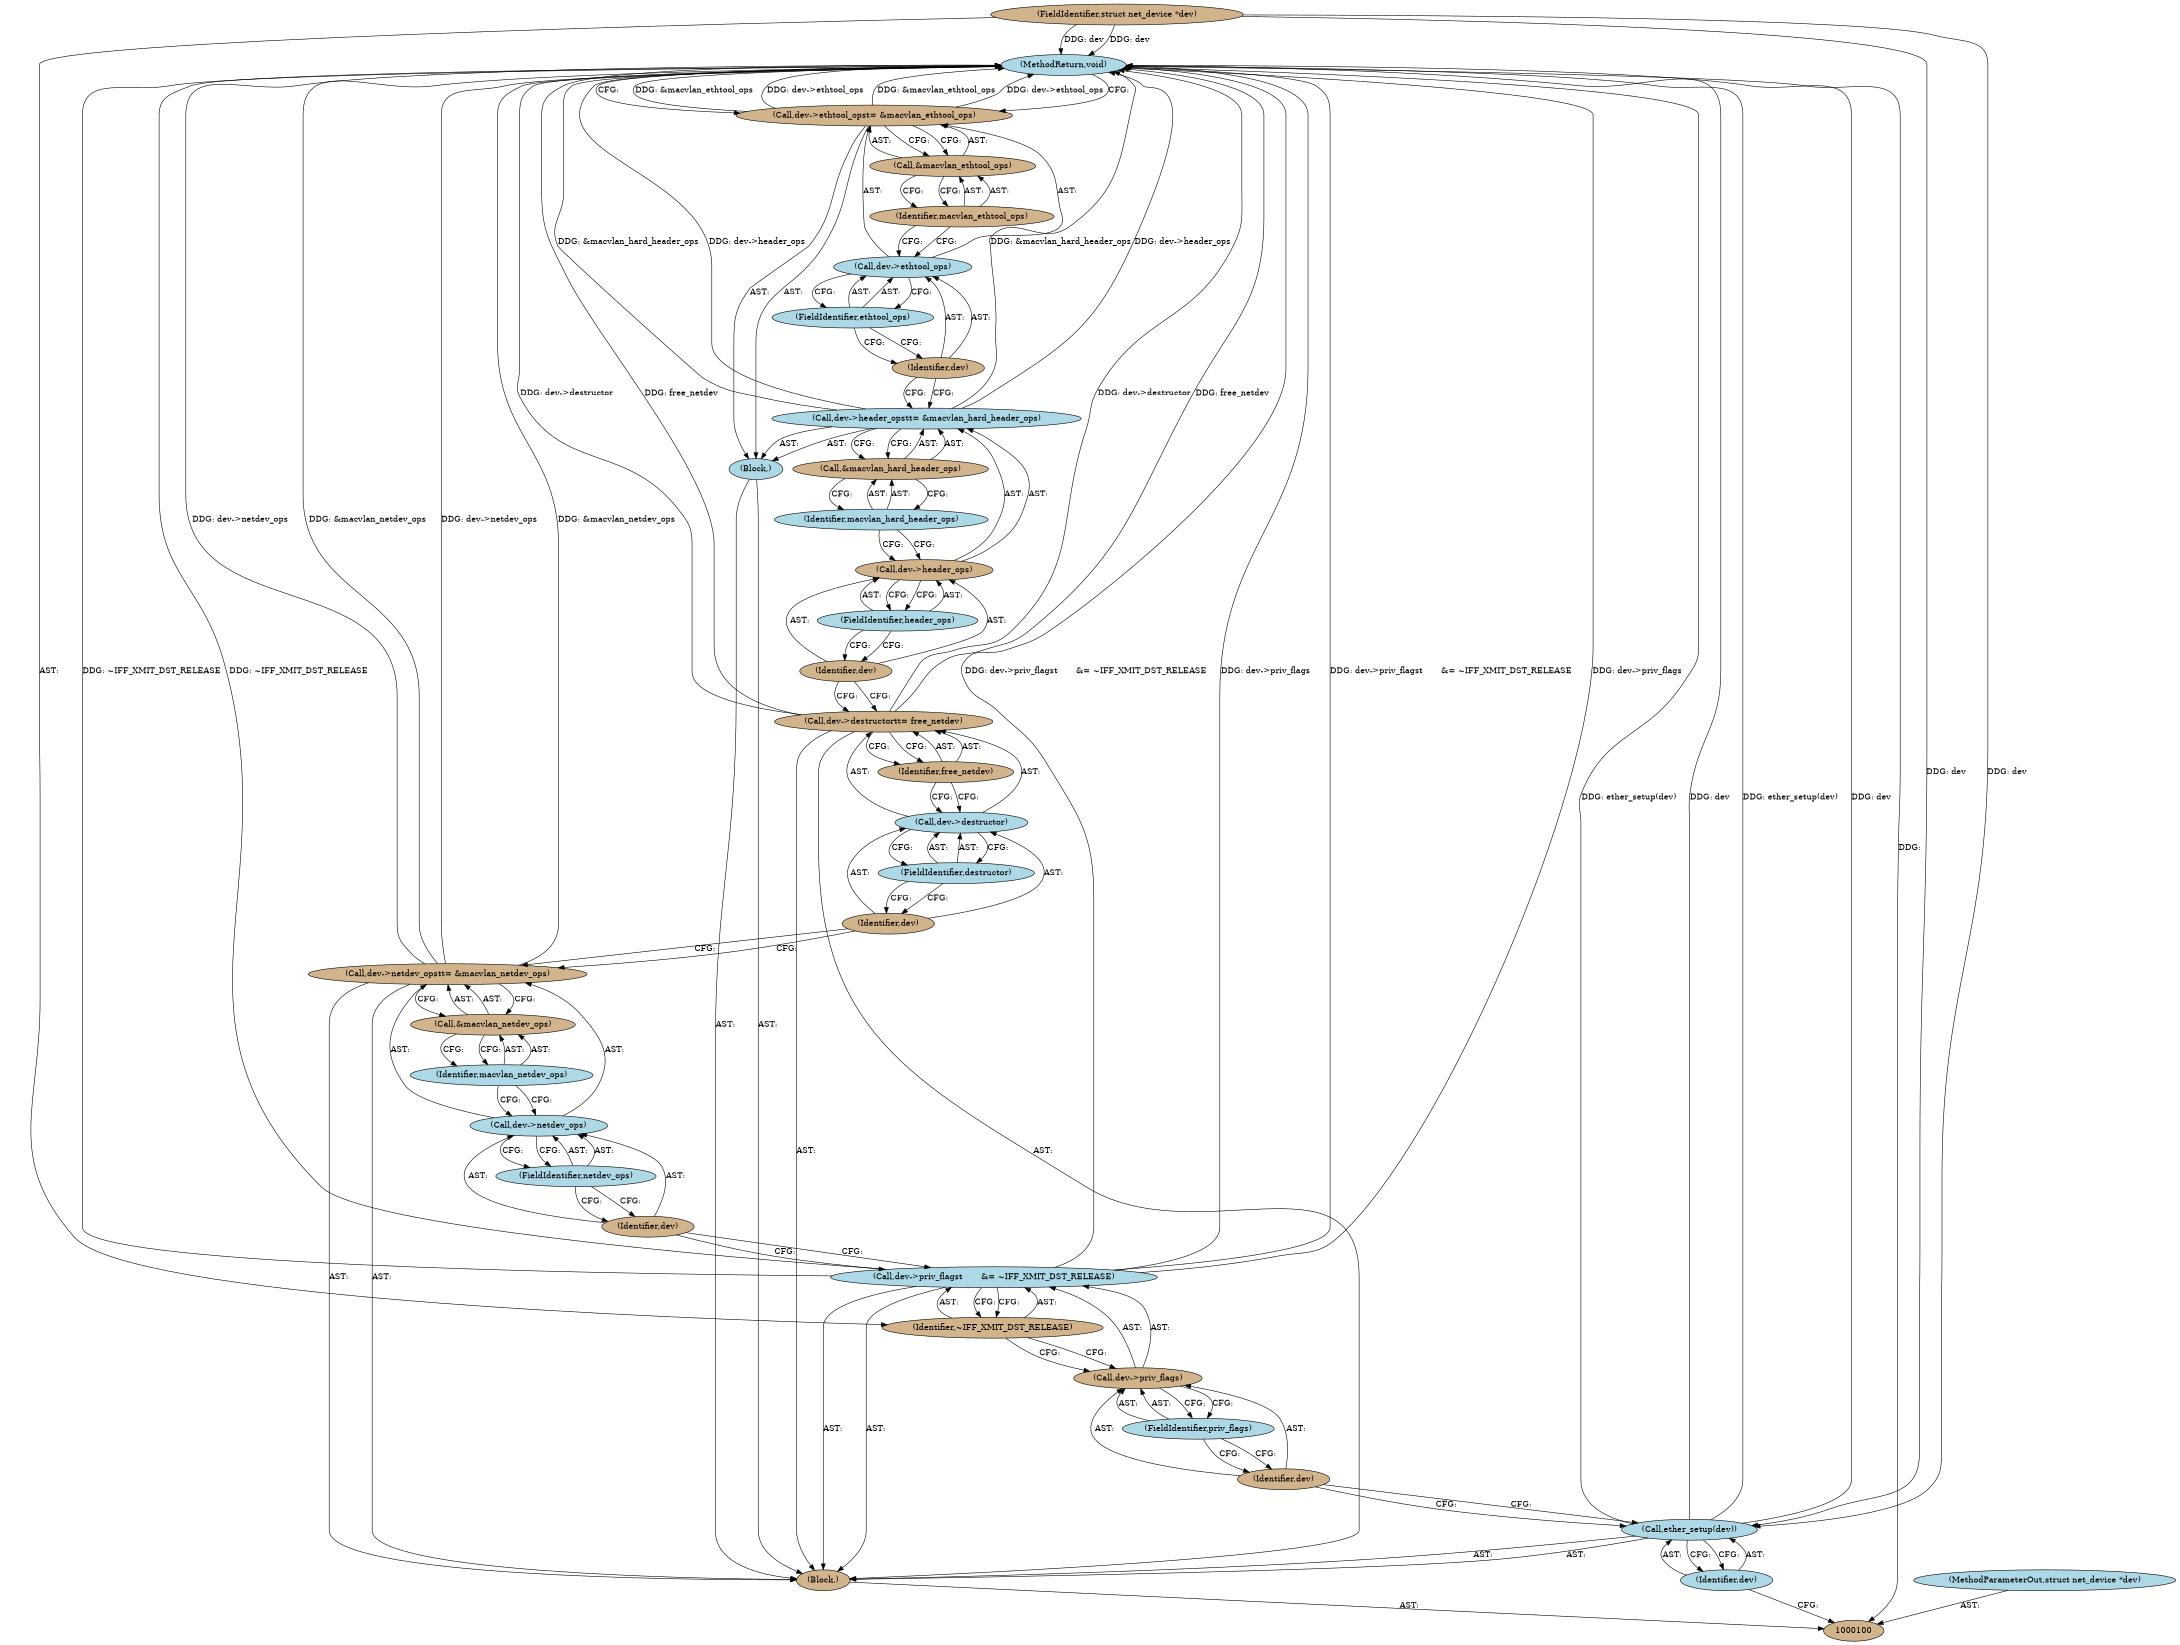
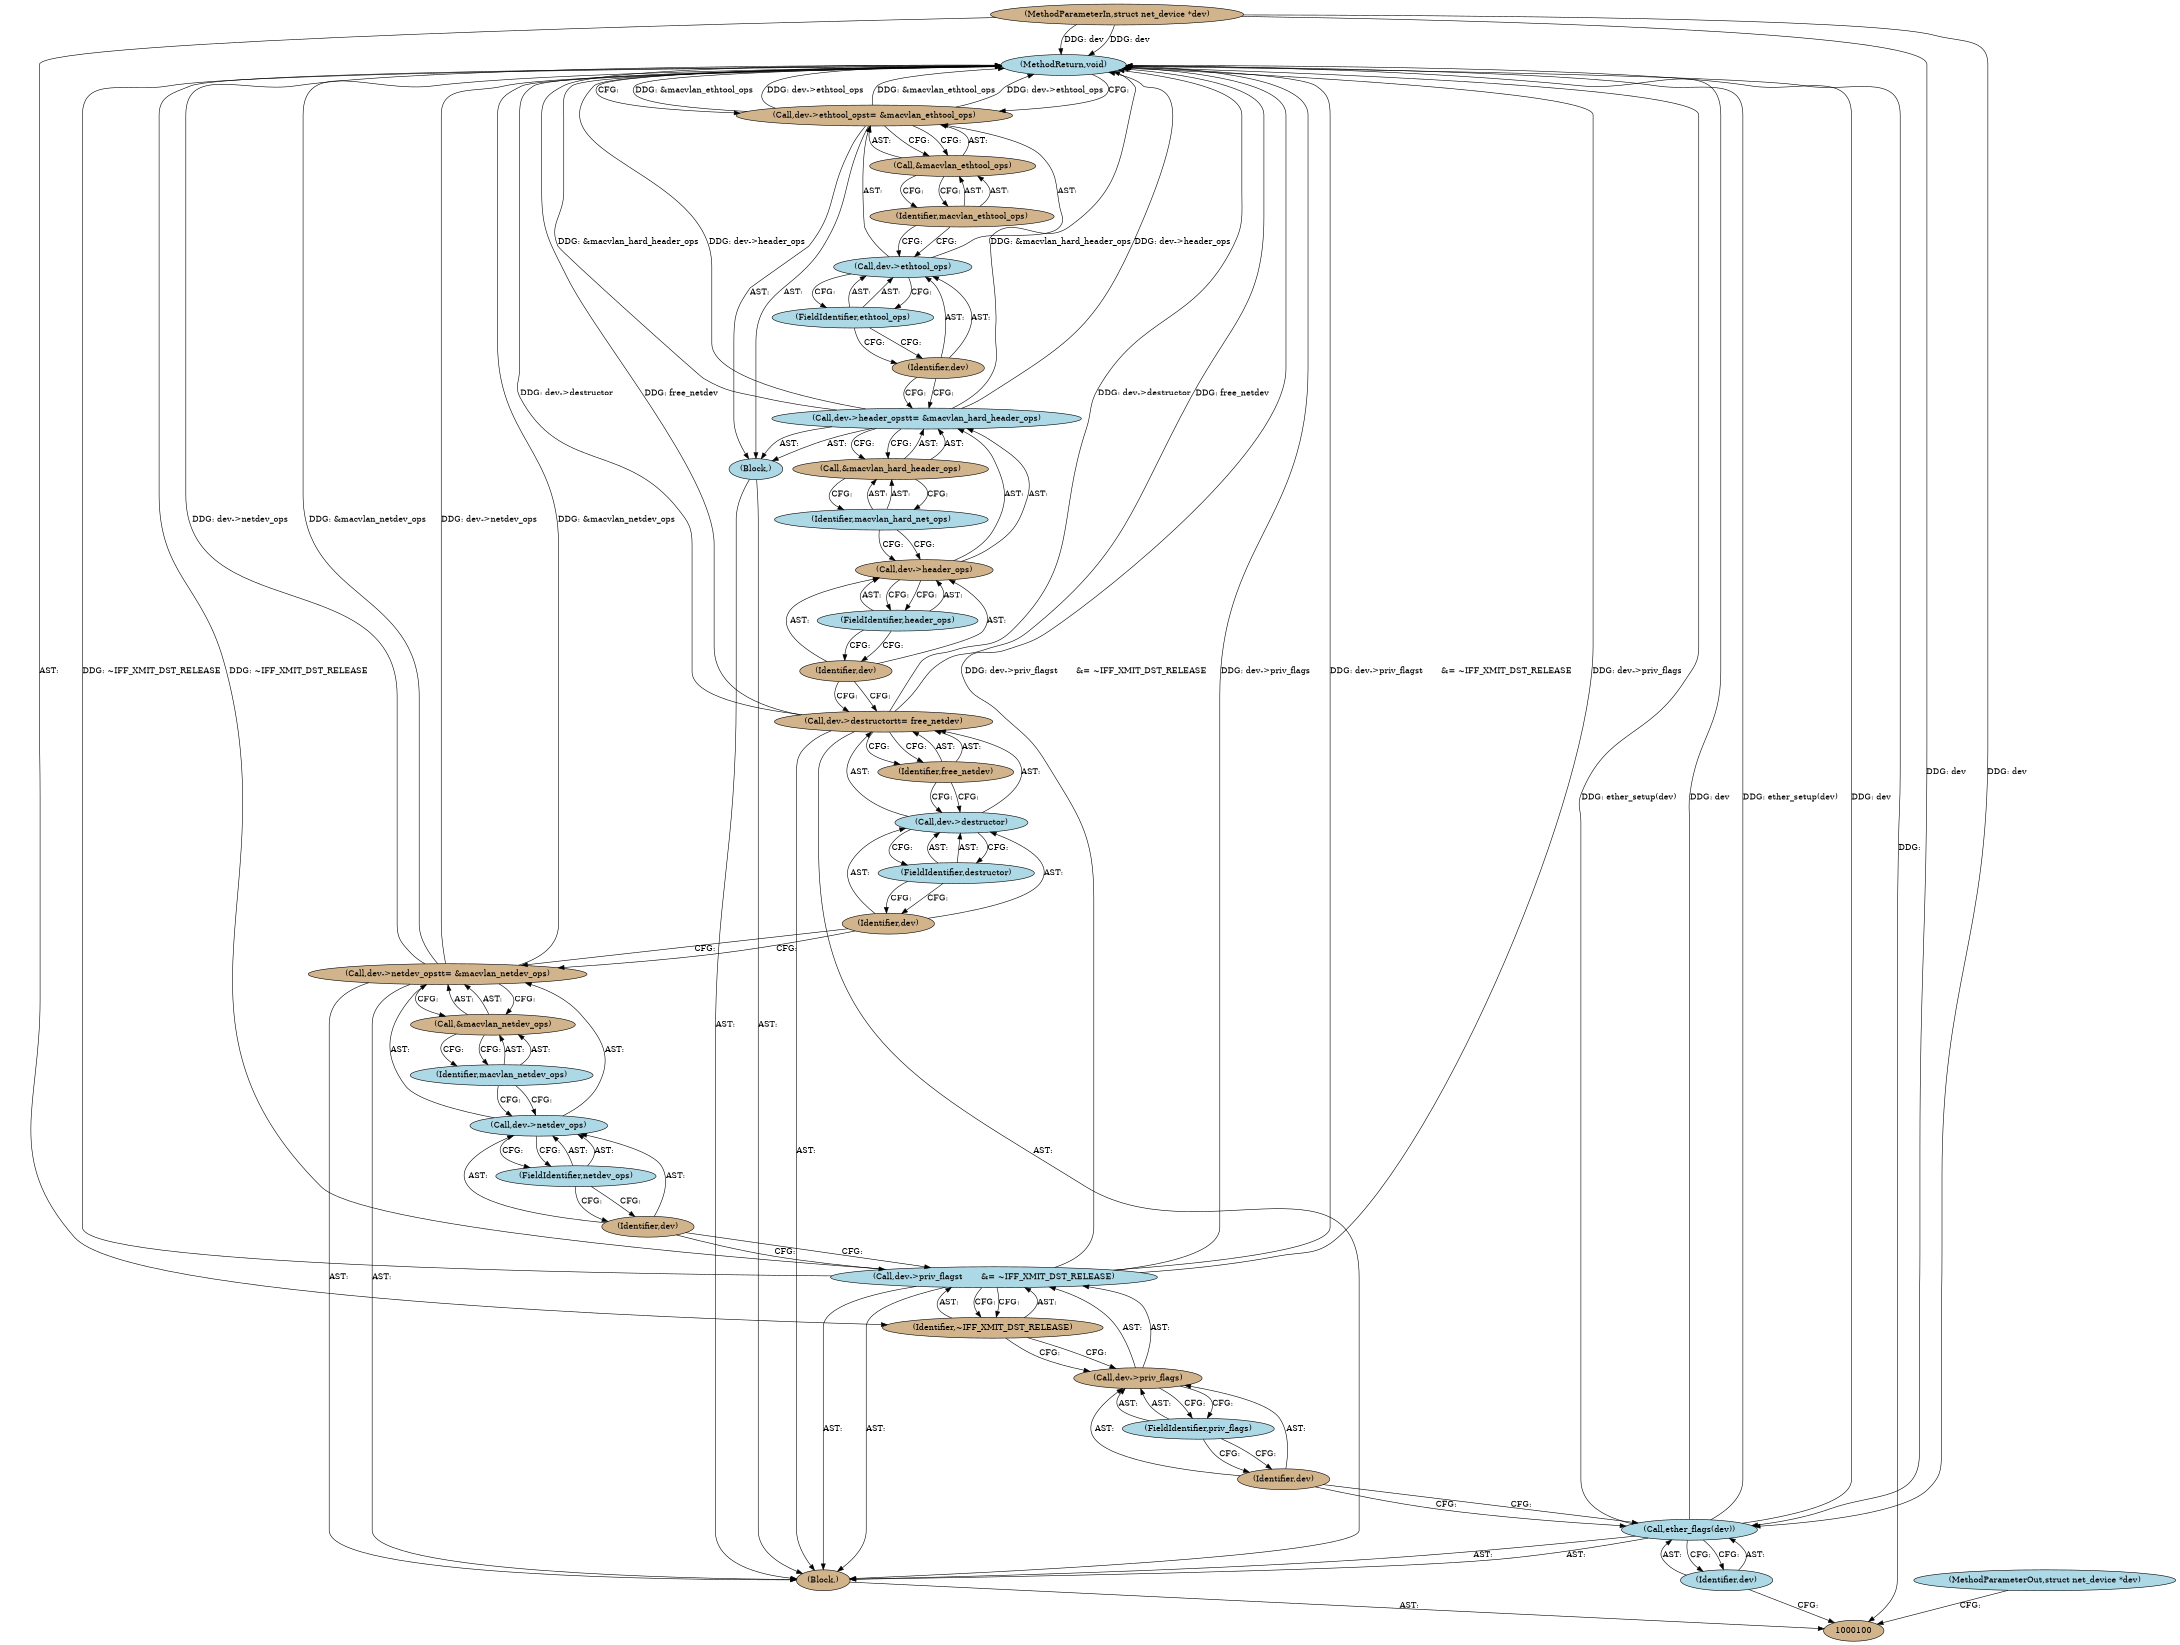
node "(FieldIdentifier,struct net_device *dev)": label "(FieldIdentifier,struct net_device *dev)" -> "(MethodParameterIn,struct net_device *dev)"
node "(Identifier,macvlan_hard_header_ops)": label "(Identifier,macvlan_hard_header_ops)" -> "(Identifier,macvlan_hard_net_ops)"
node "(Call,ether_setup(dev))": label "(Call,ether_setup(dev))" -> "(Call,ether_flags(dev))"
edge "(MethodParameterOut,struct net_device *dev)" -> "1000100": label "AST: " -> "CFG: "
